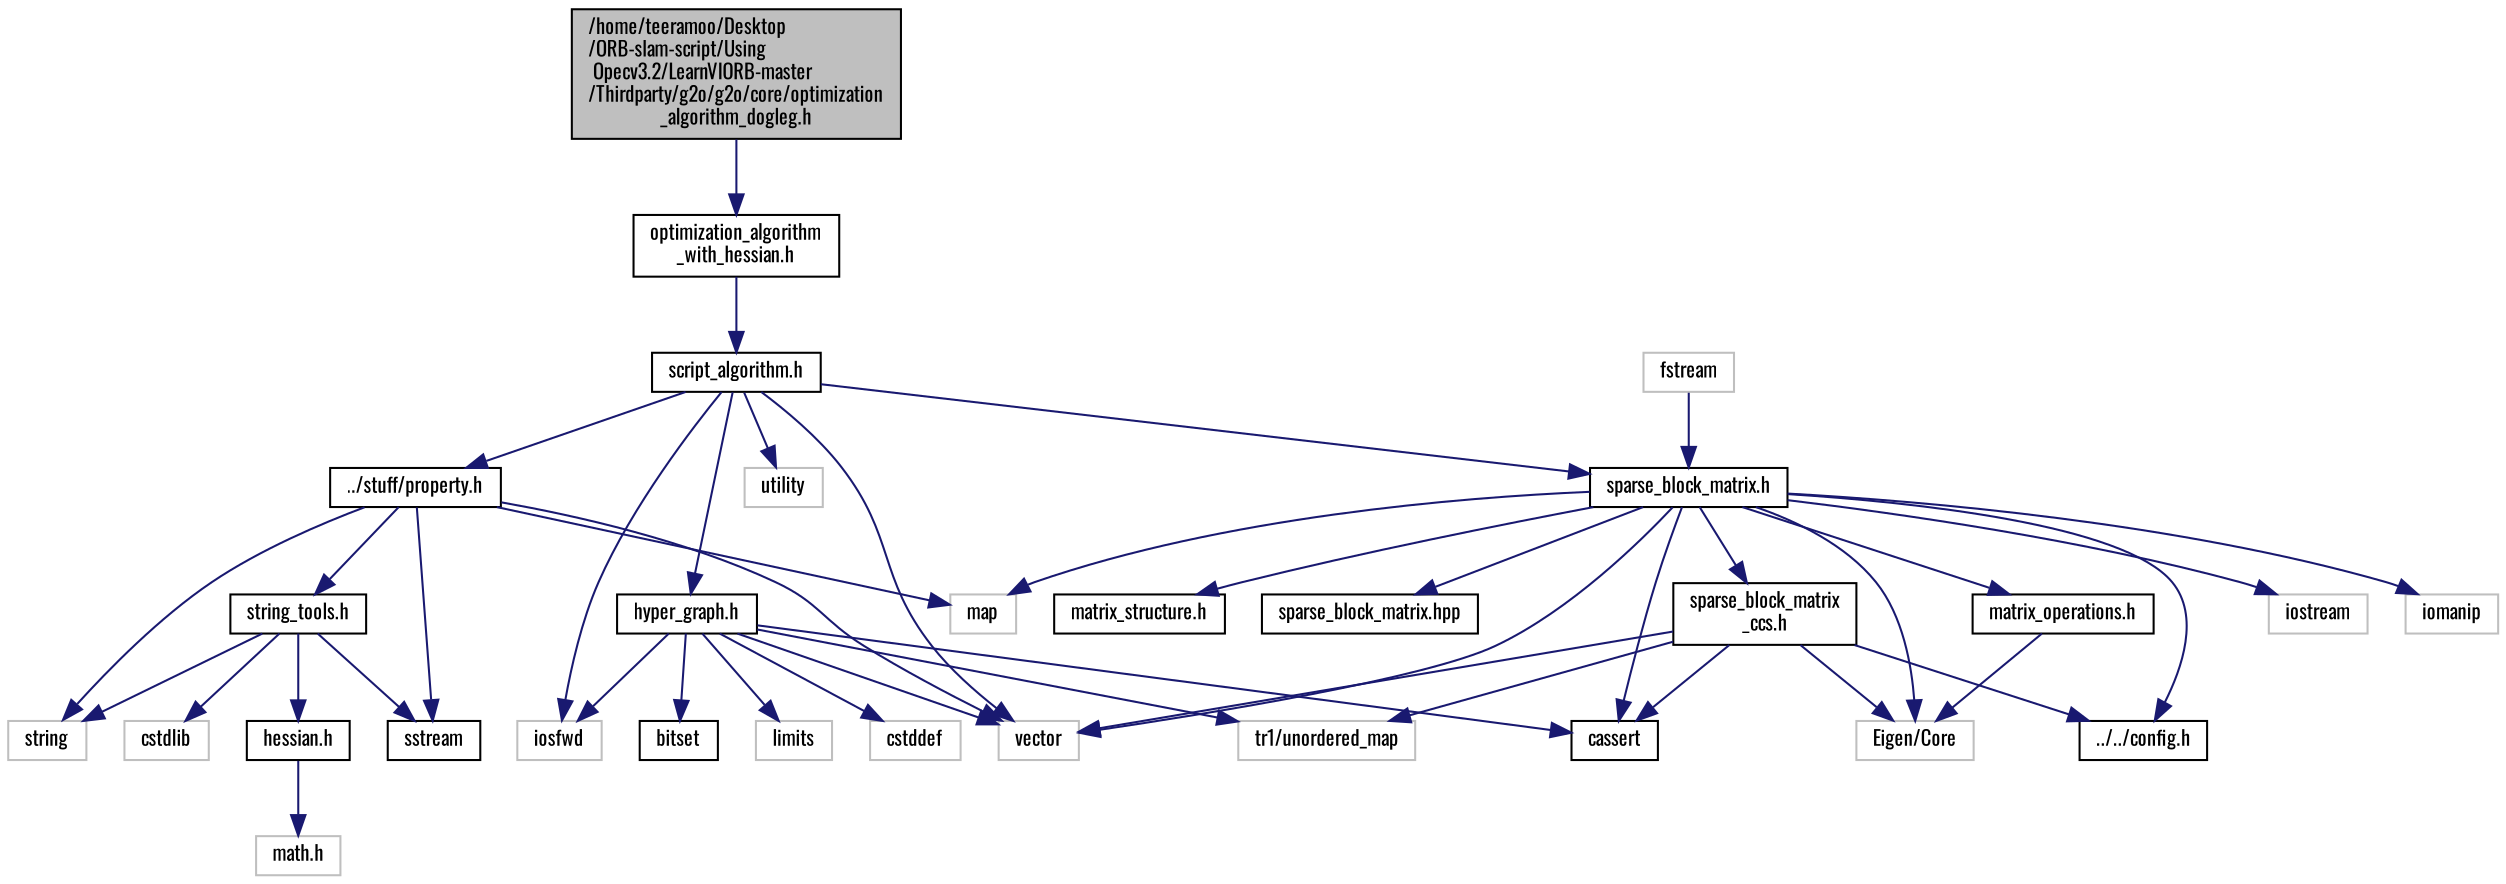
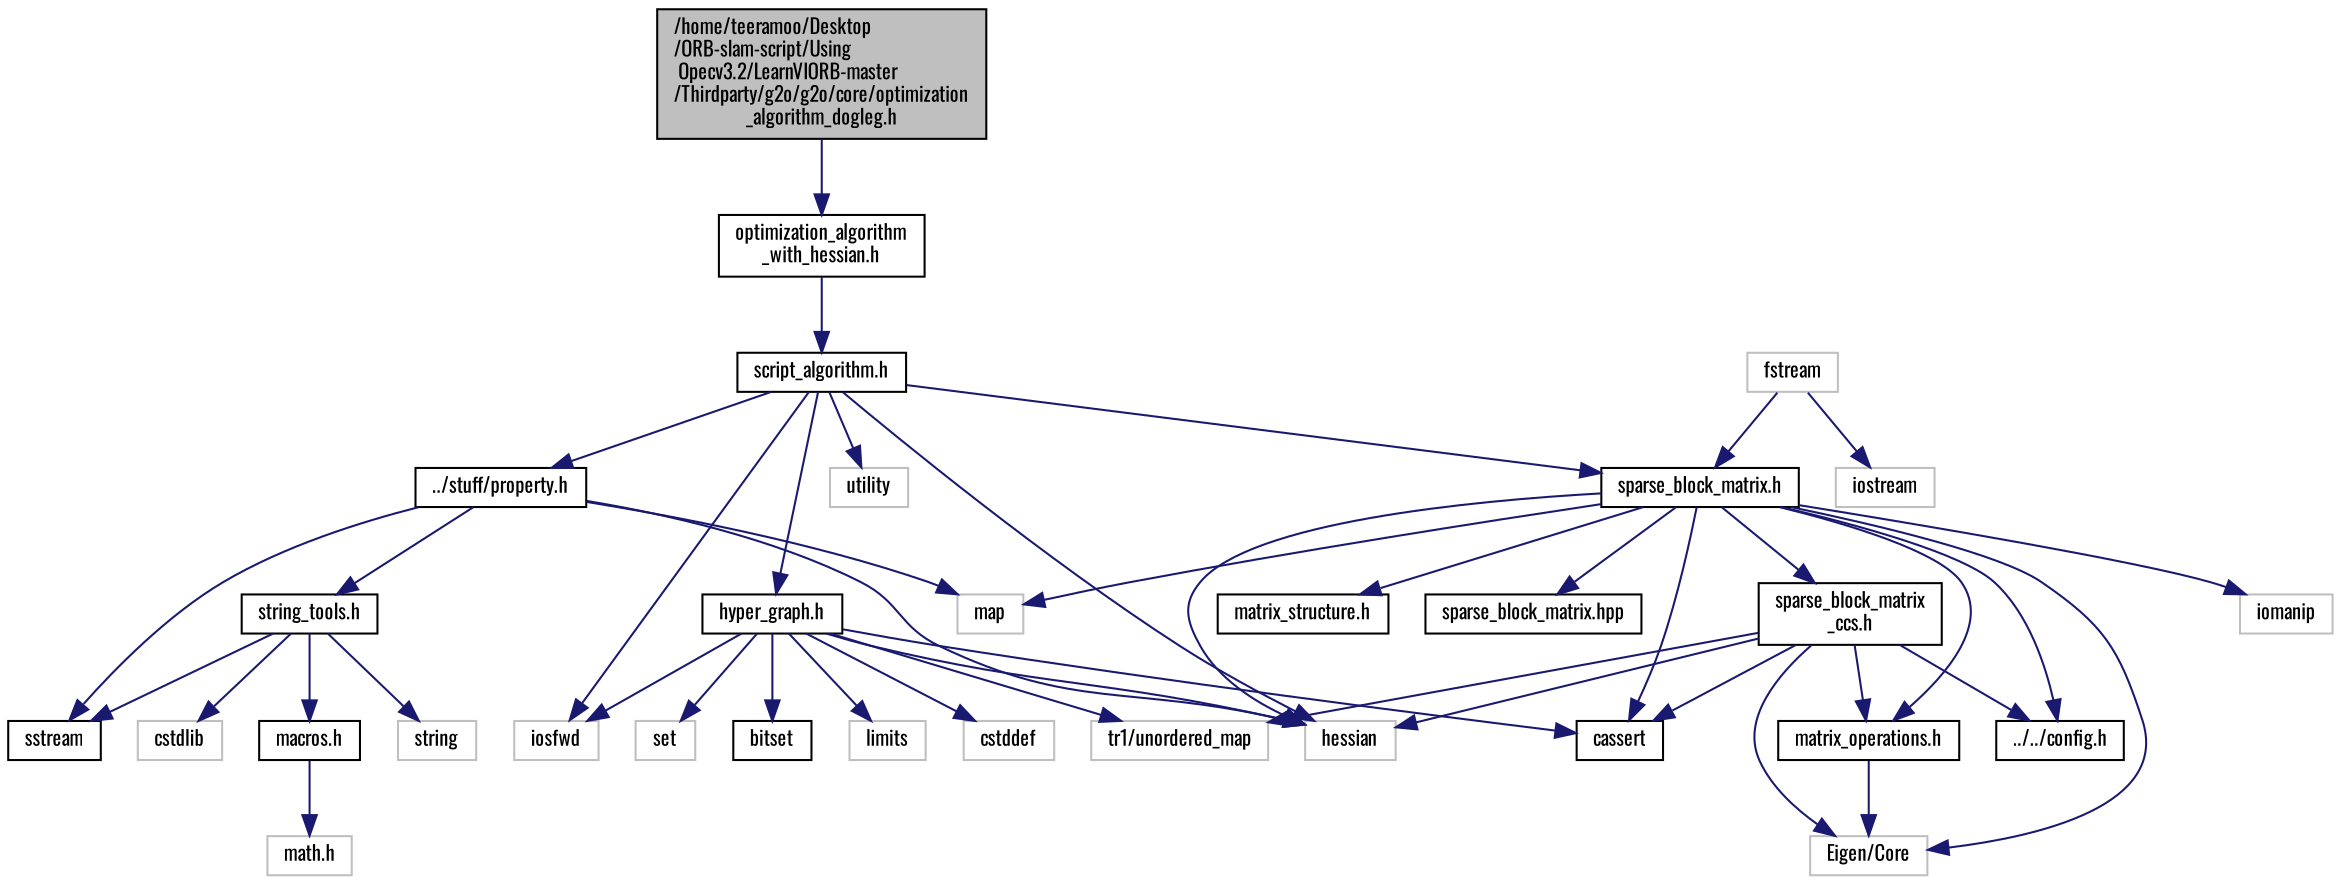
edge "sparse_block_matrix.h" -> "iostream": now "fstream" -> "iostream"
edge "../stuff/property.h" -> "string": removed
edge "sparse_block_matrix _ccs.h" -> "matrix_operations.h": added
node "hessian.h": label "hessian.h" -> "macros.h"
node "set": added
node "vector": label "vector" -> "hessian"
